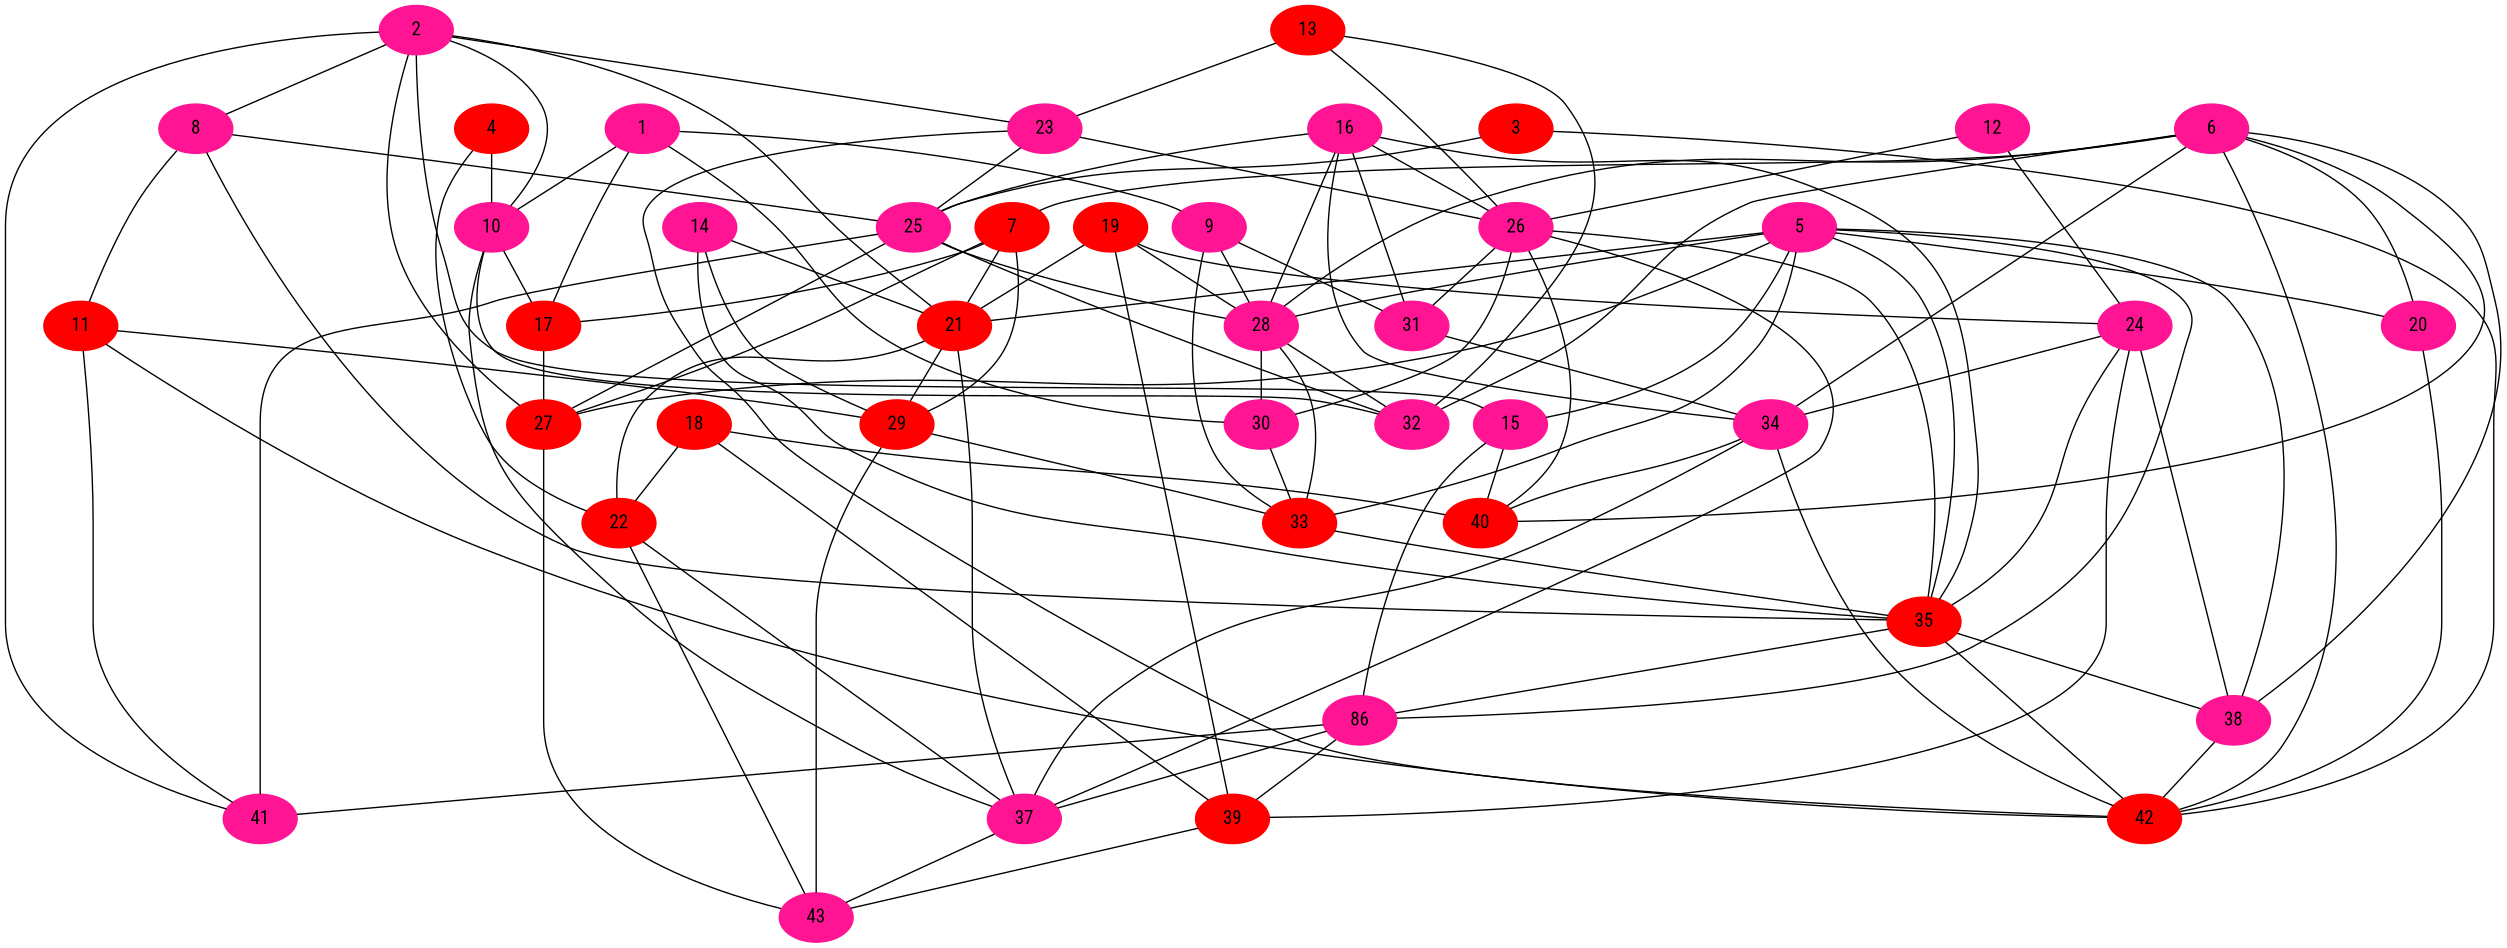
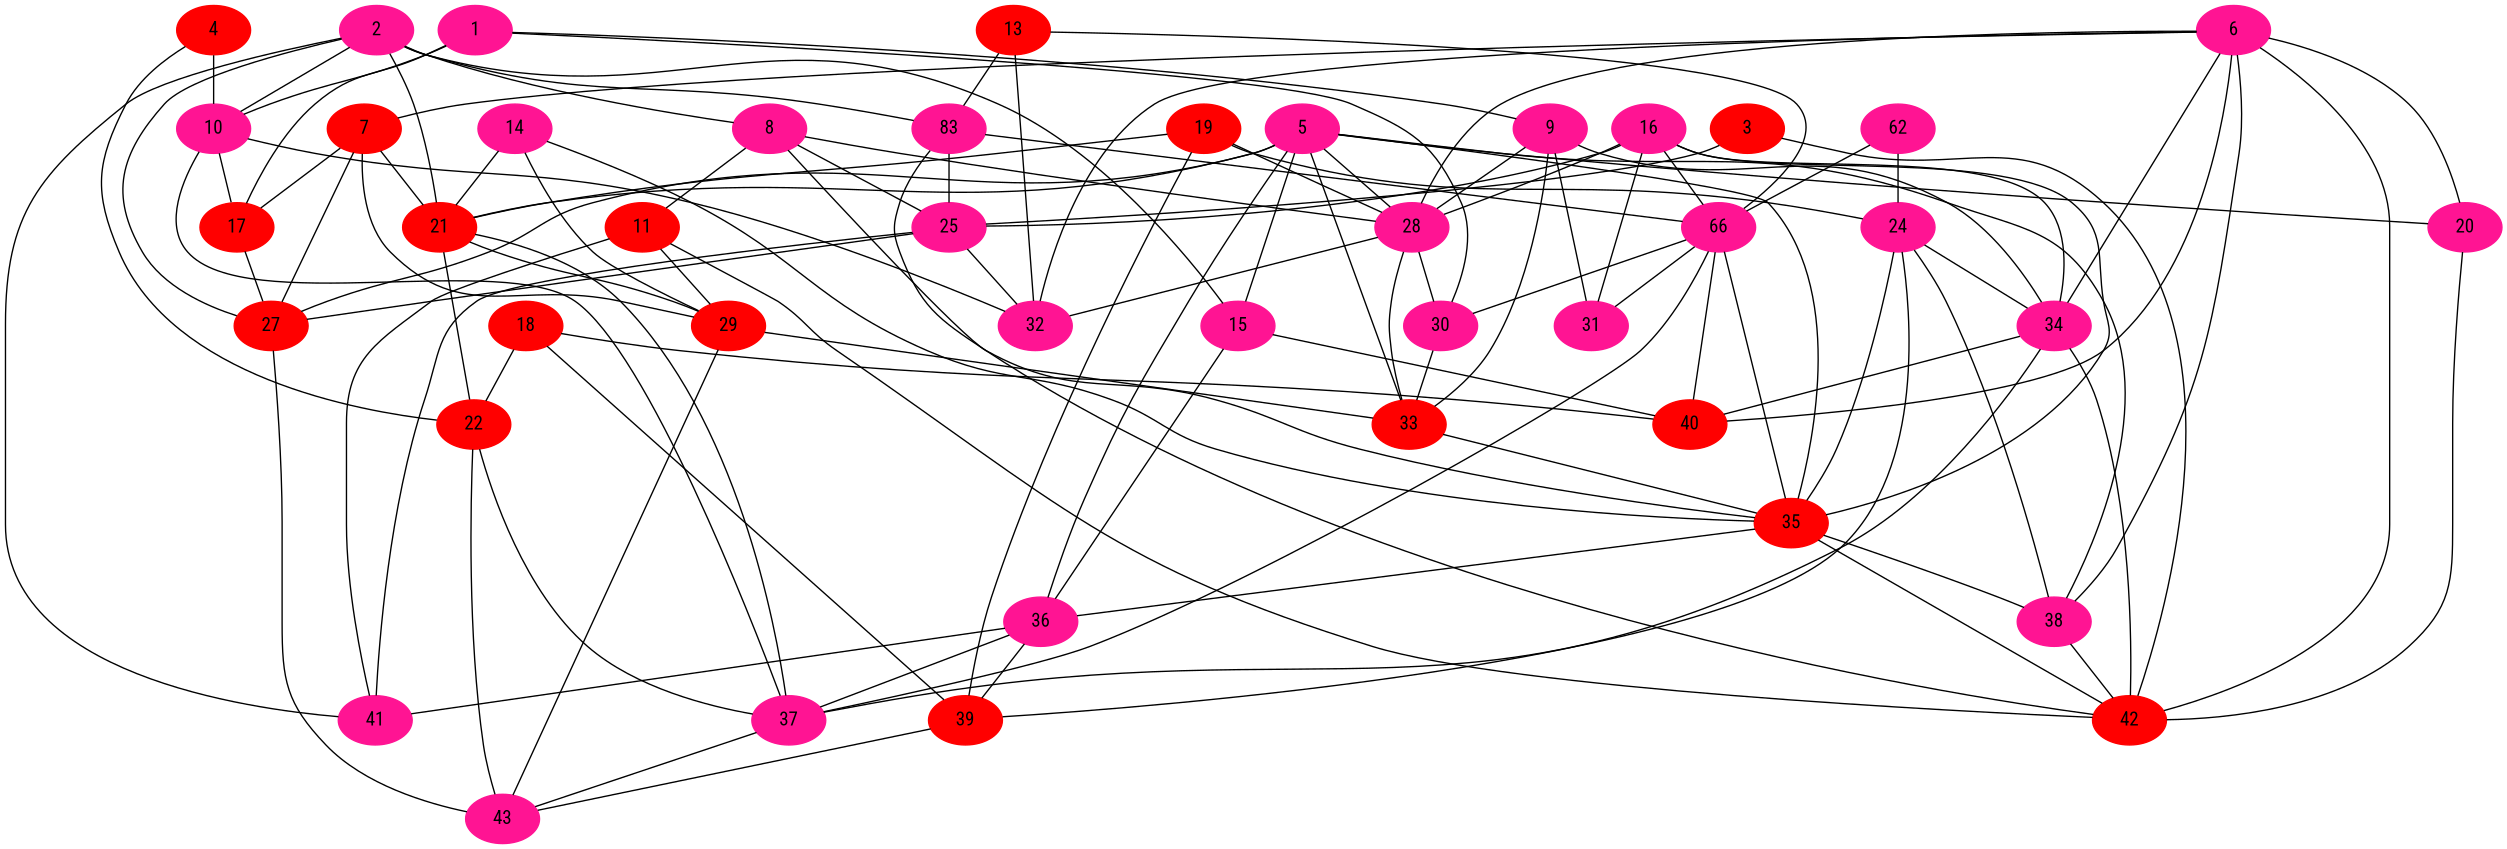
node "23": label "23" -> "83"
node "12": label "12" -> "62"
node "26": label "26" -> "66"
edge "25" -- "28": now "8" -- "28"
edge "31" -- "34": now "9" -- "34"
node "86": label "86" -> "36"
